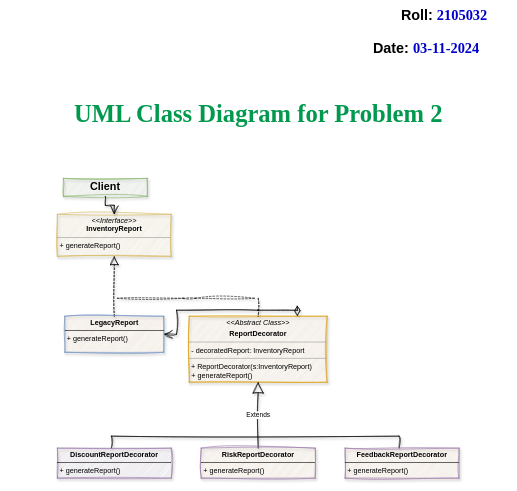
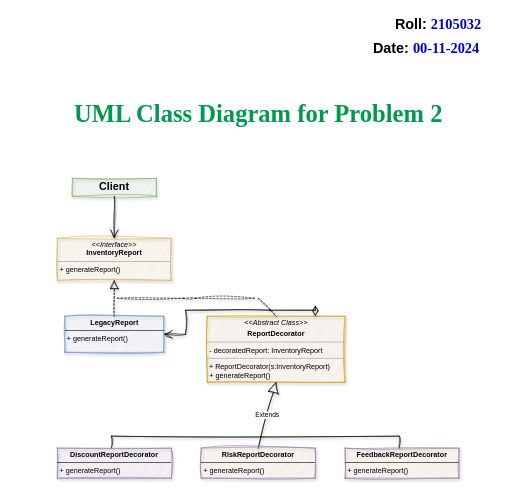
node "Roll: 2105032": moved (444, 15) -> (438, 24)
node "Date: 03-11-2024": label "Date: 03-11-2024" -> "Date: 00-11-2024"
node "Client": moved (105, 188) -> (114, 188)
node "<<Interface>> InventoryReport + generateReport()": moved (114, 236) -> (114, 260)
node "LegacyReport + generateReport()": fillcolor #ffe6cc -> #dae8fc
node "<<Abstract Class>> ReportDecorator - decoratedReport: InventoryReport + ReportDecorator(s:InventoryReport) + generateReport()": moved (258, 350) -> (276, 350)
